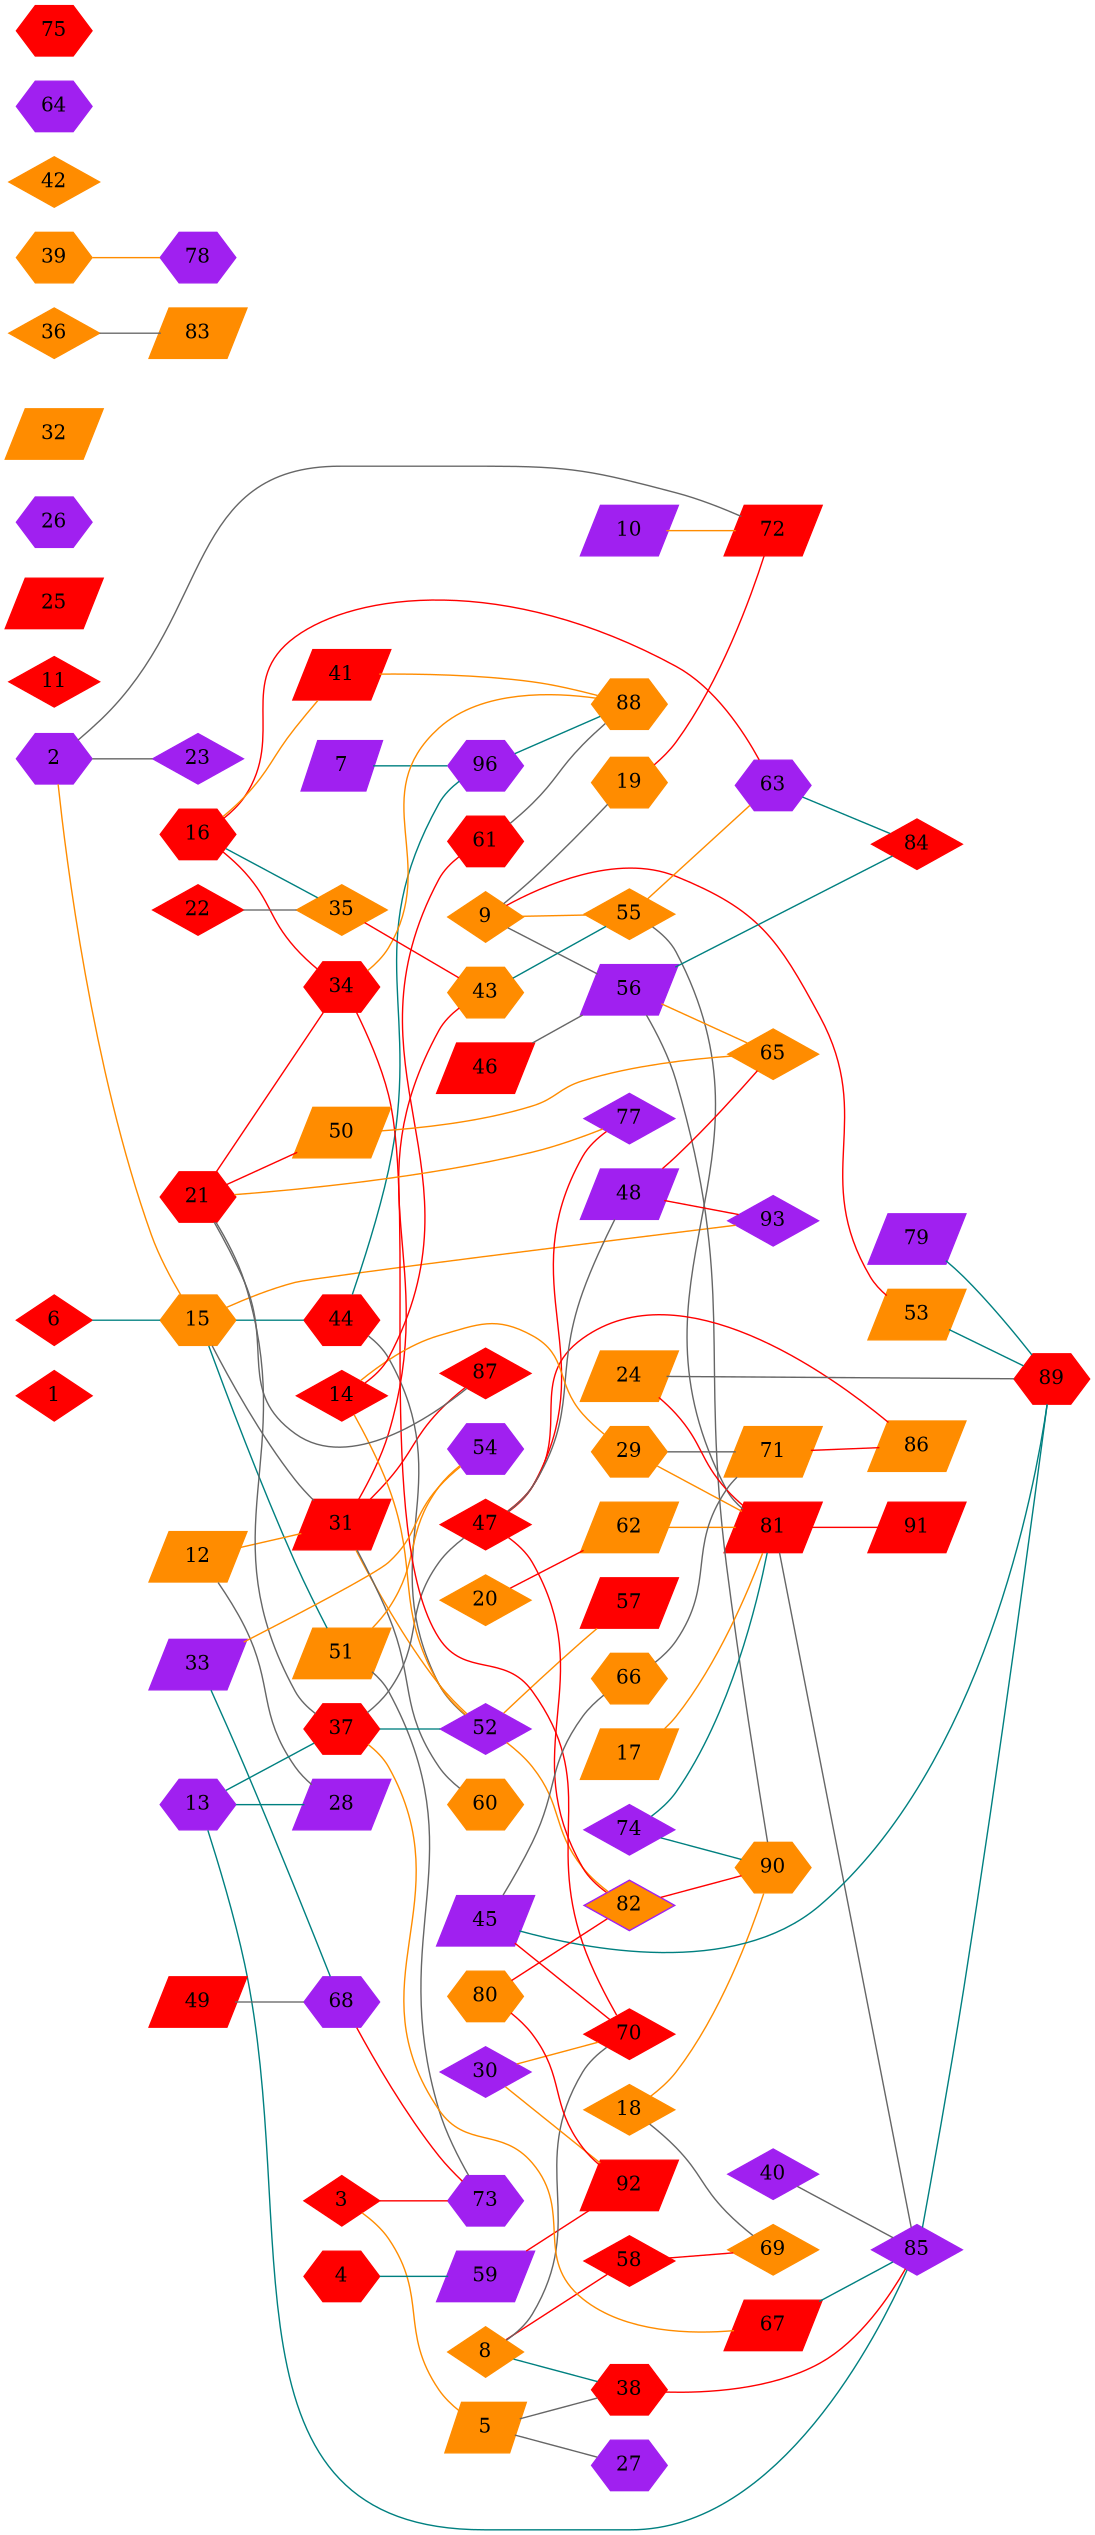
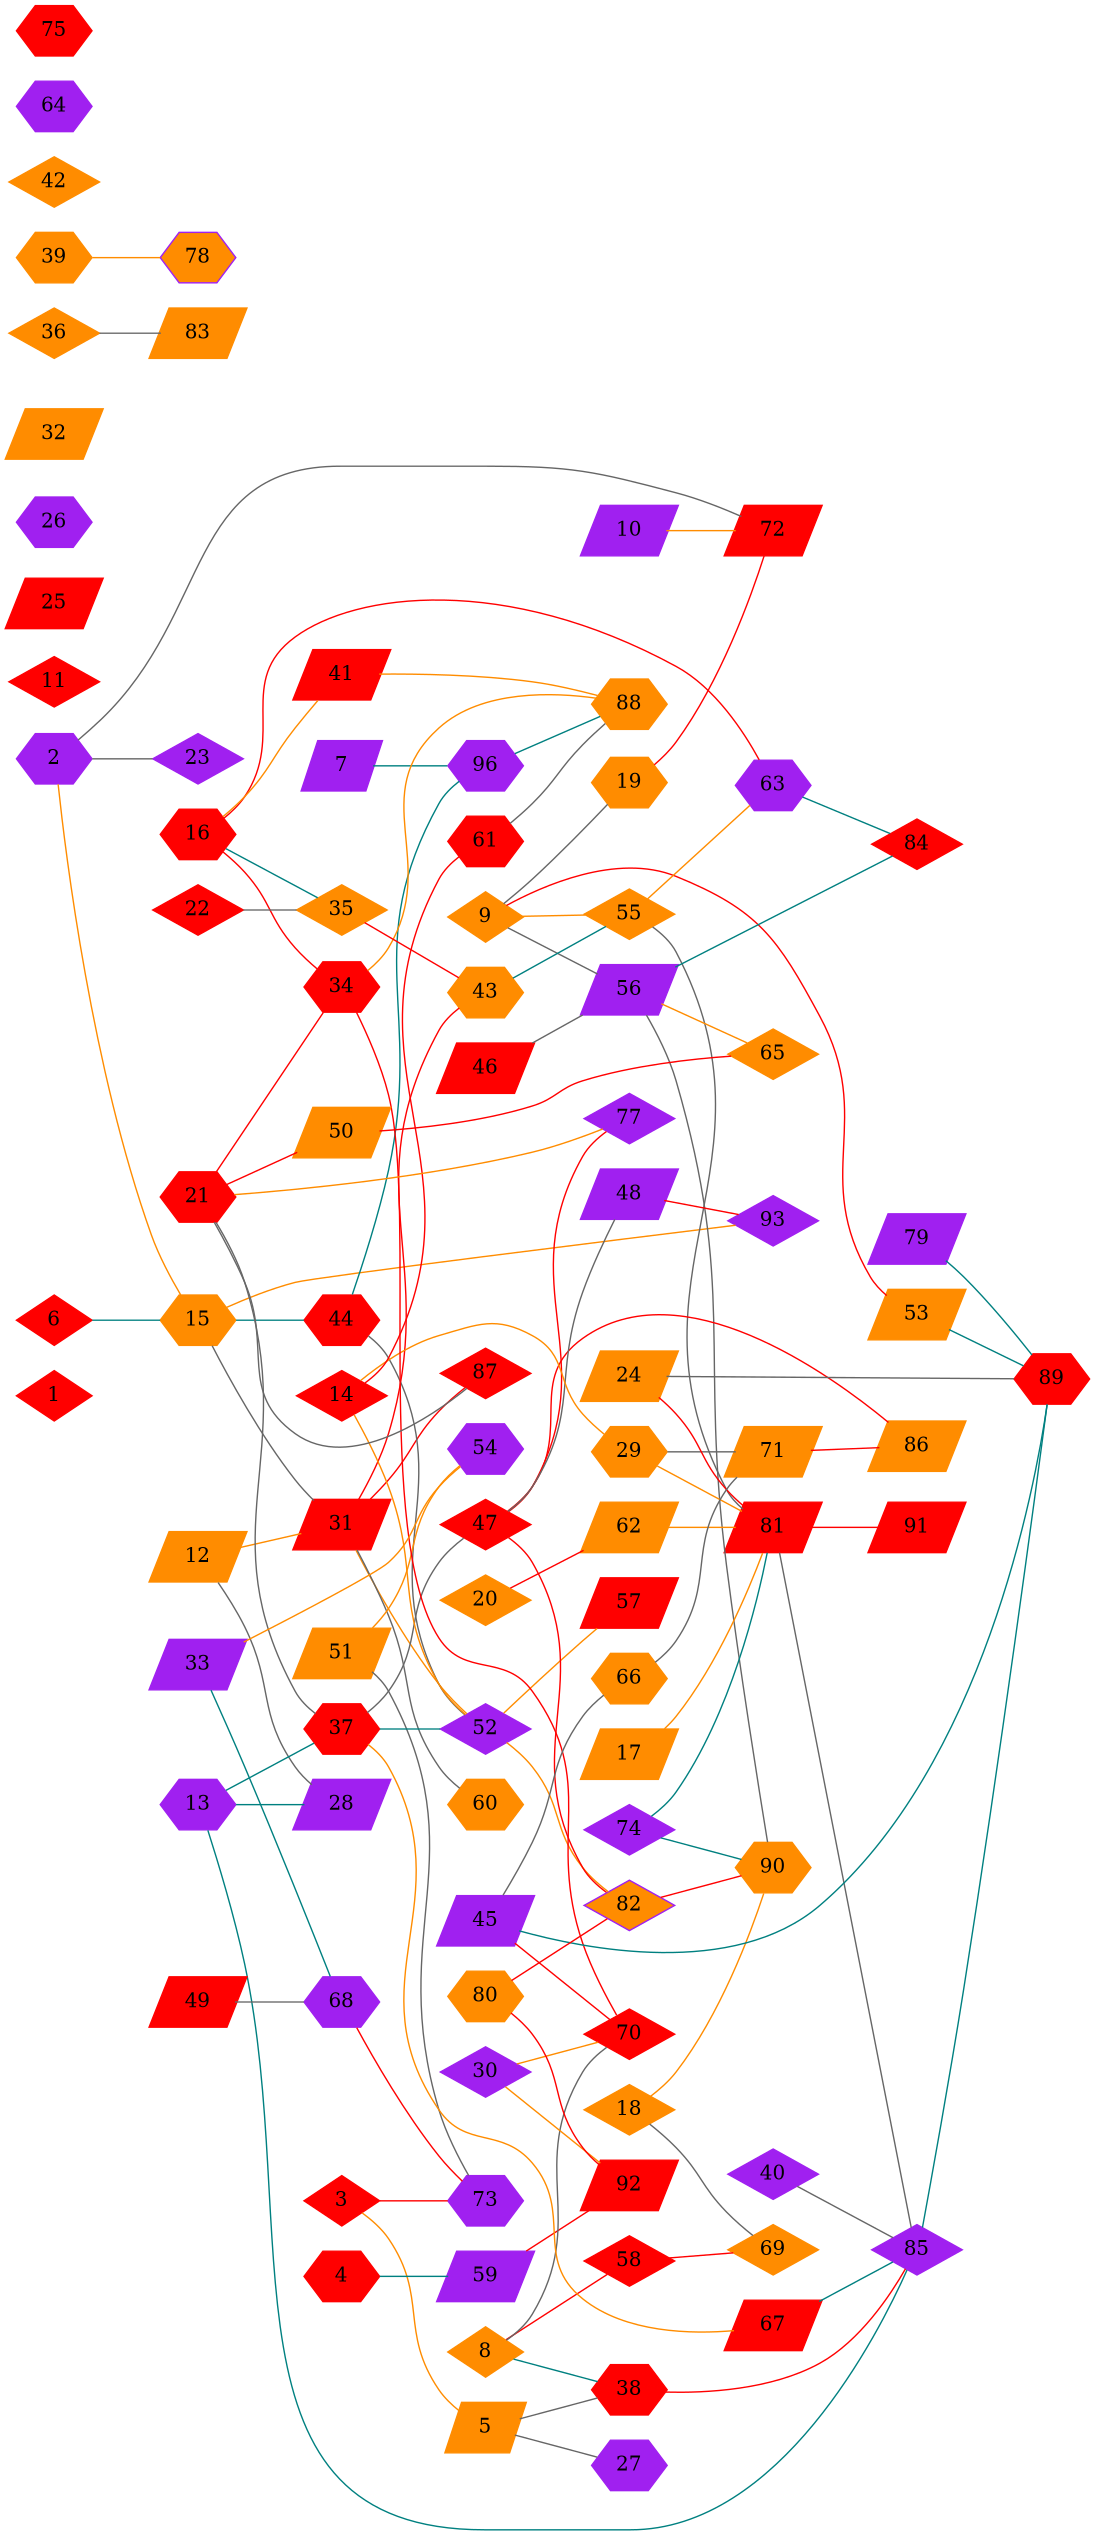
node "78": fillcolor purple -> darkorange
edge "65" -- "50": color darkorange -> red
edge "65" -- "48": removed
edge "15" -- "51": removed
